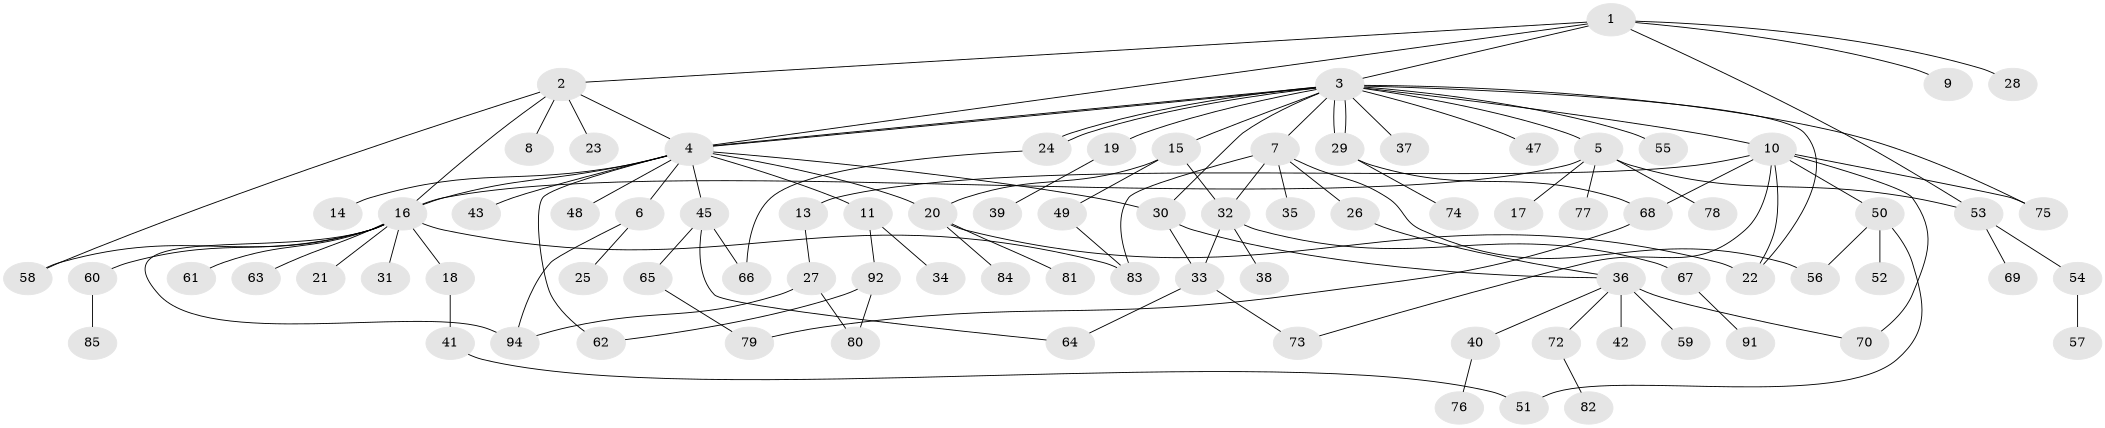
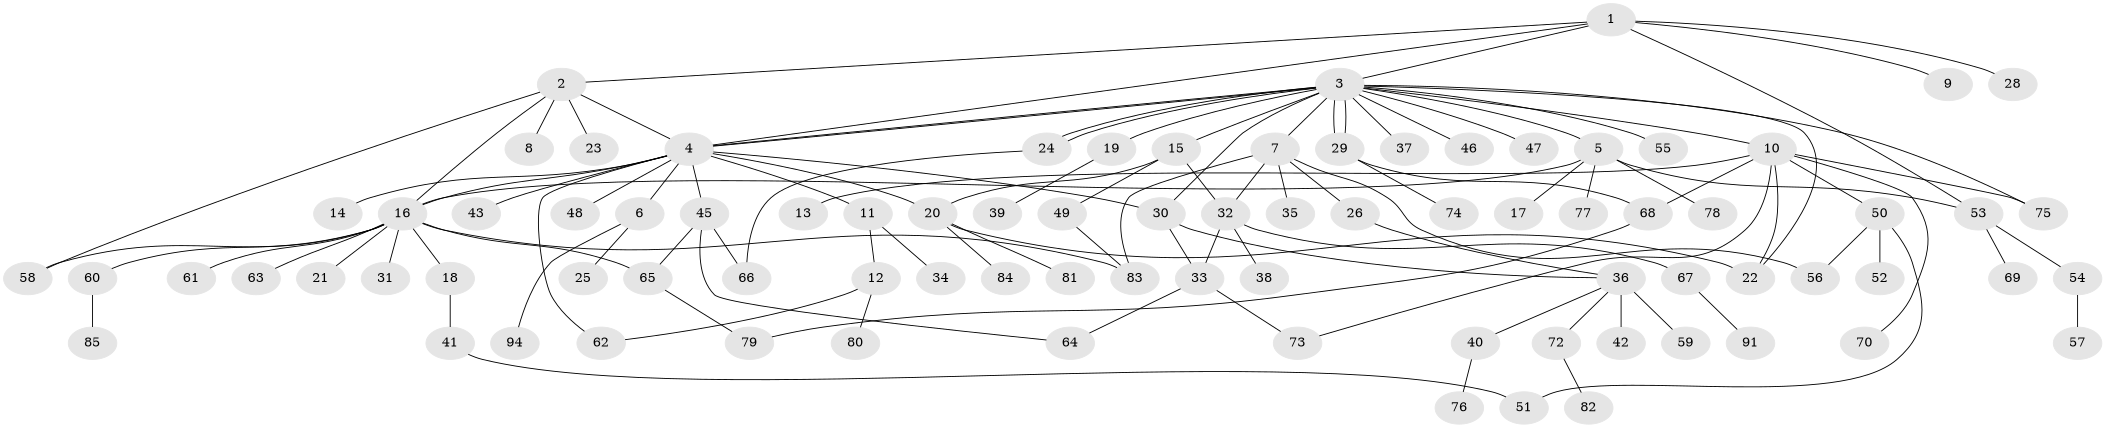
node "46": added
node "27": removed
node "92": label "92" -> "12"
edge "16" -- "94": now "16" -- "65"
edge "36" -- "70": removed
